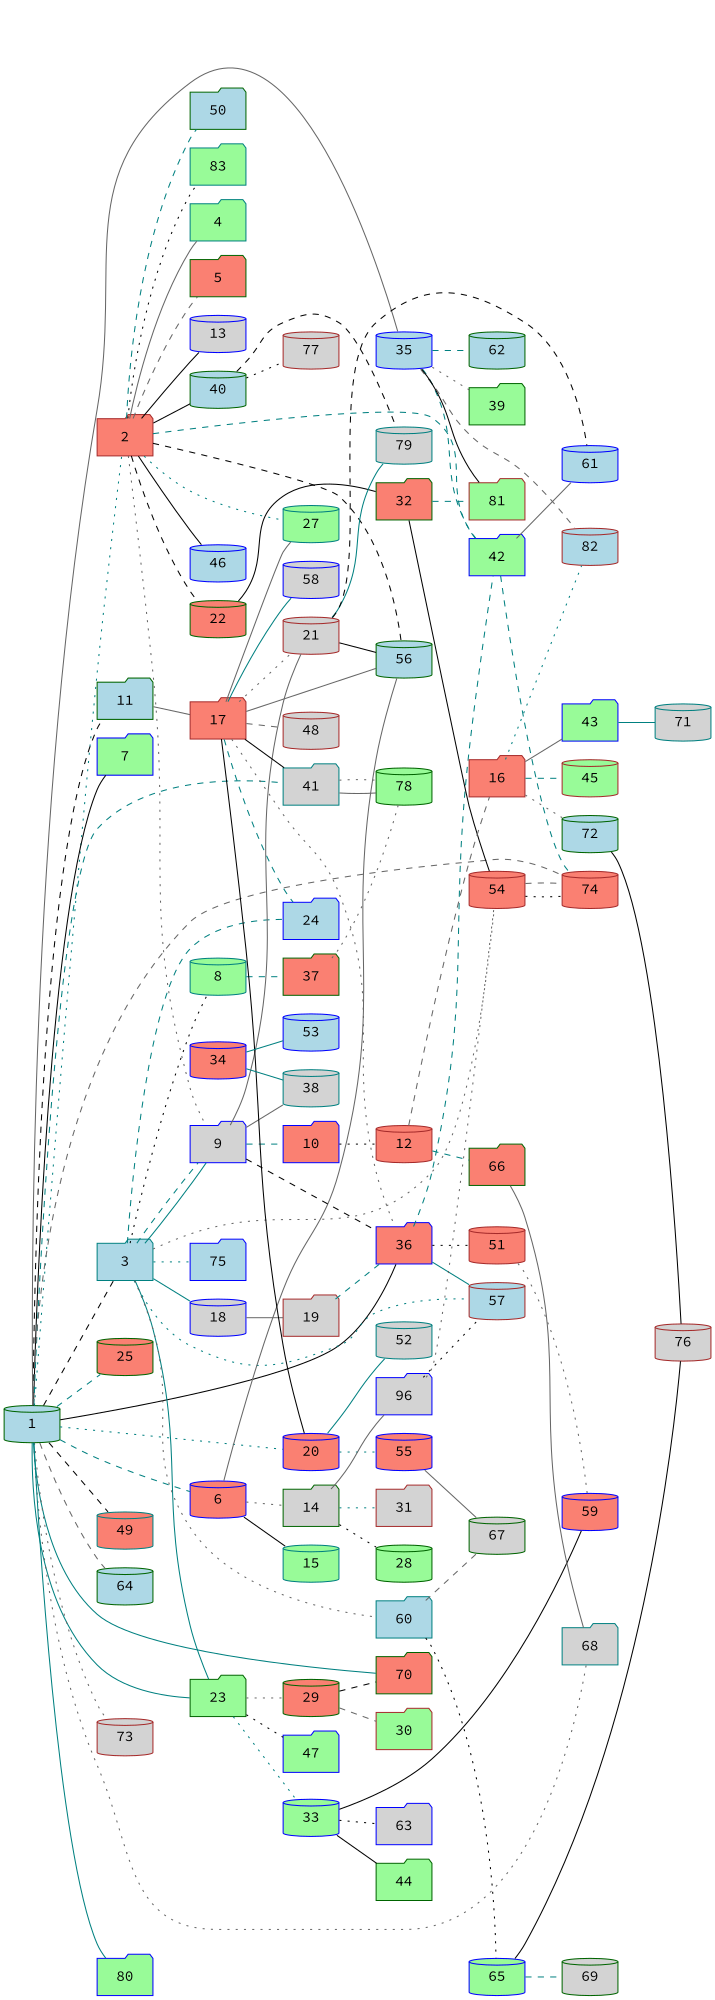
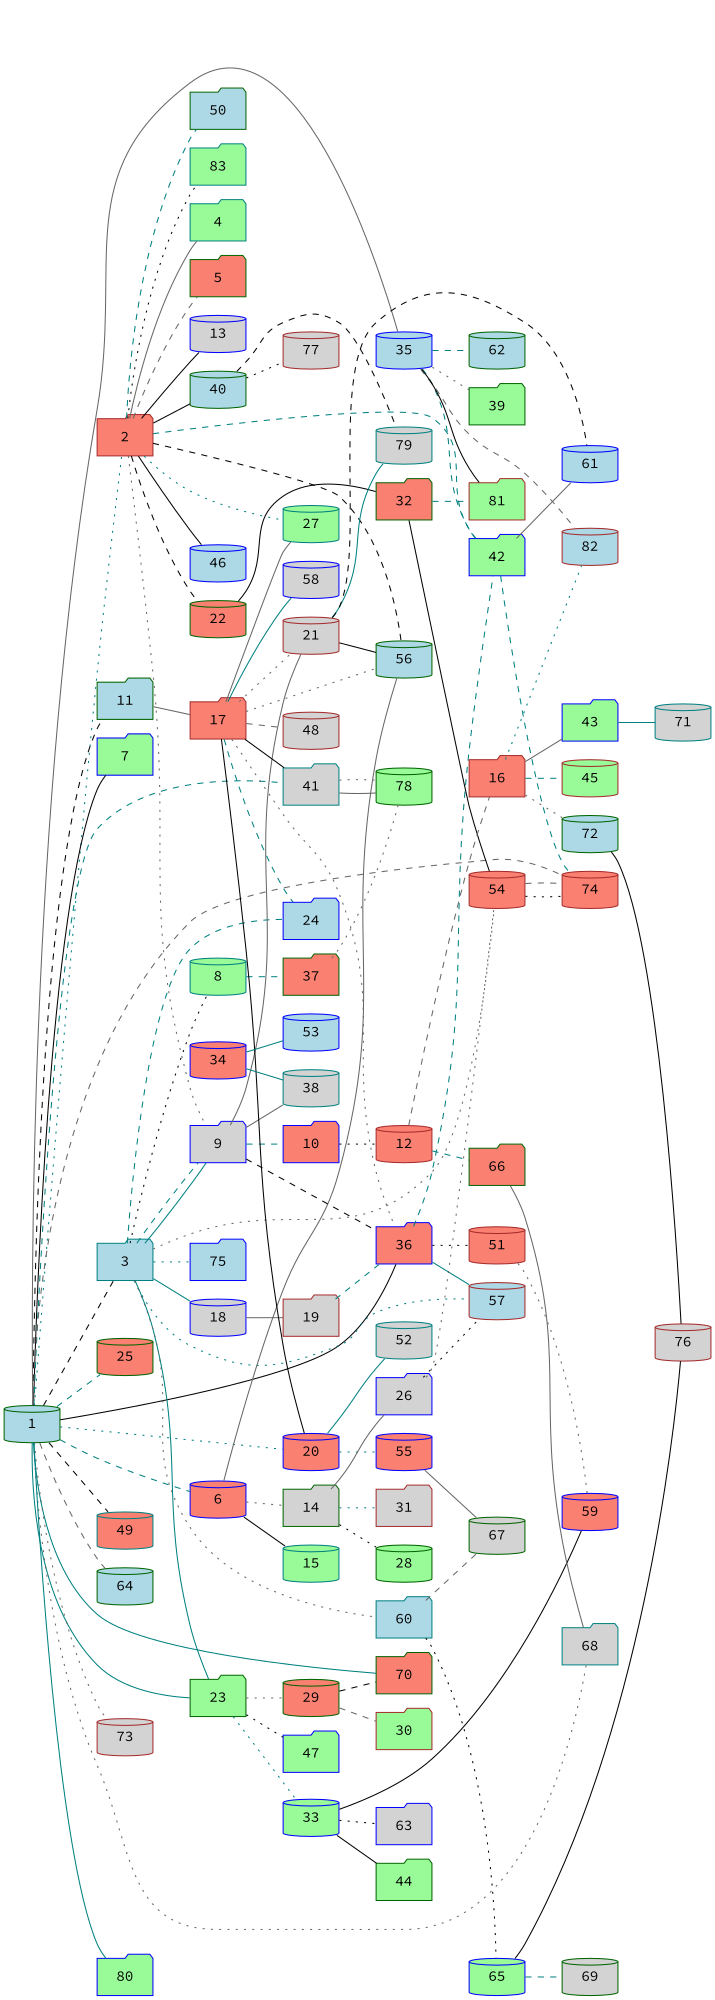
edge "56" -- "17": style solid -> dotted
node "96": label "96" -> "26"
